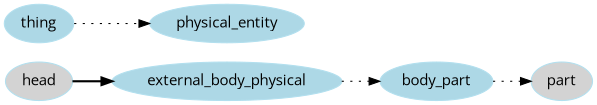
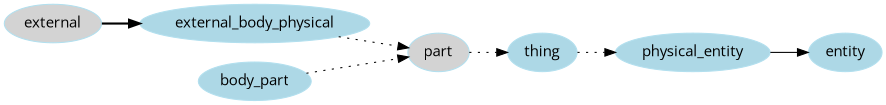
edge "part" -> "thing": added
node "entity": added
node "head": label "head" -> "external"
edge "external_body_physical" -> "body_part": now "external_body_physical" -> "part"
